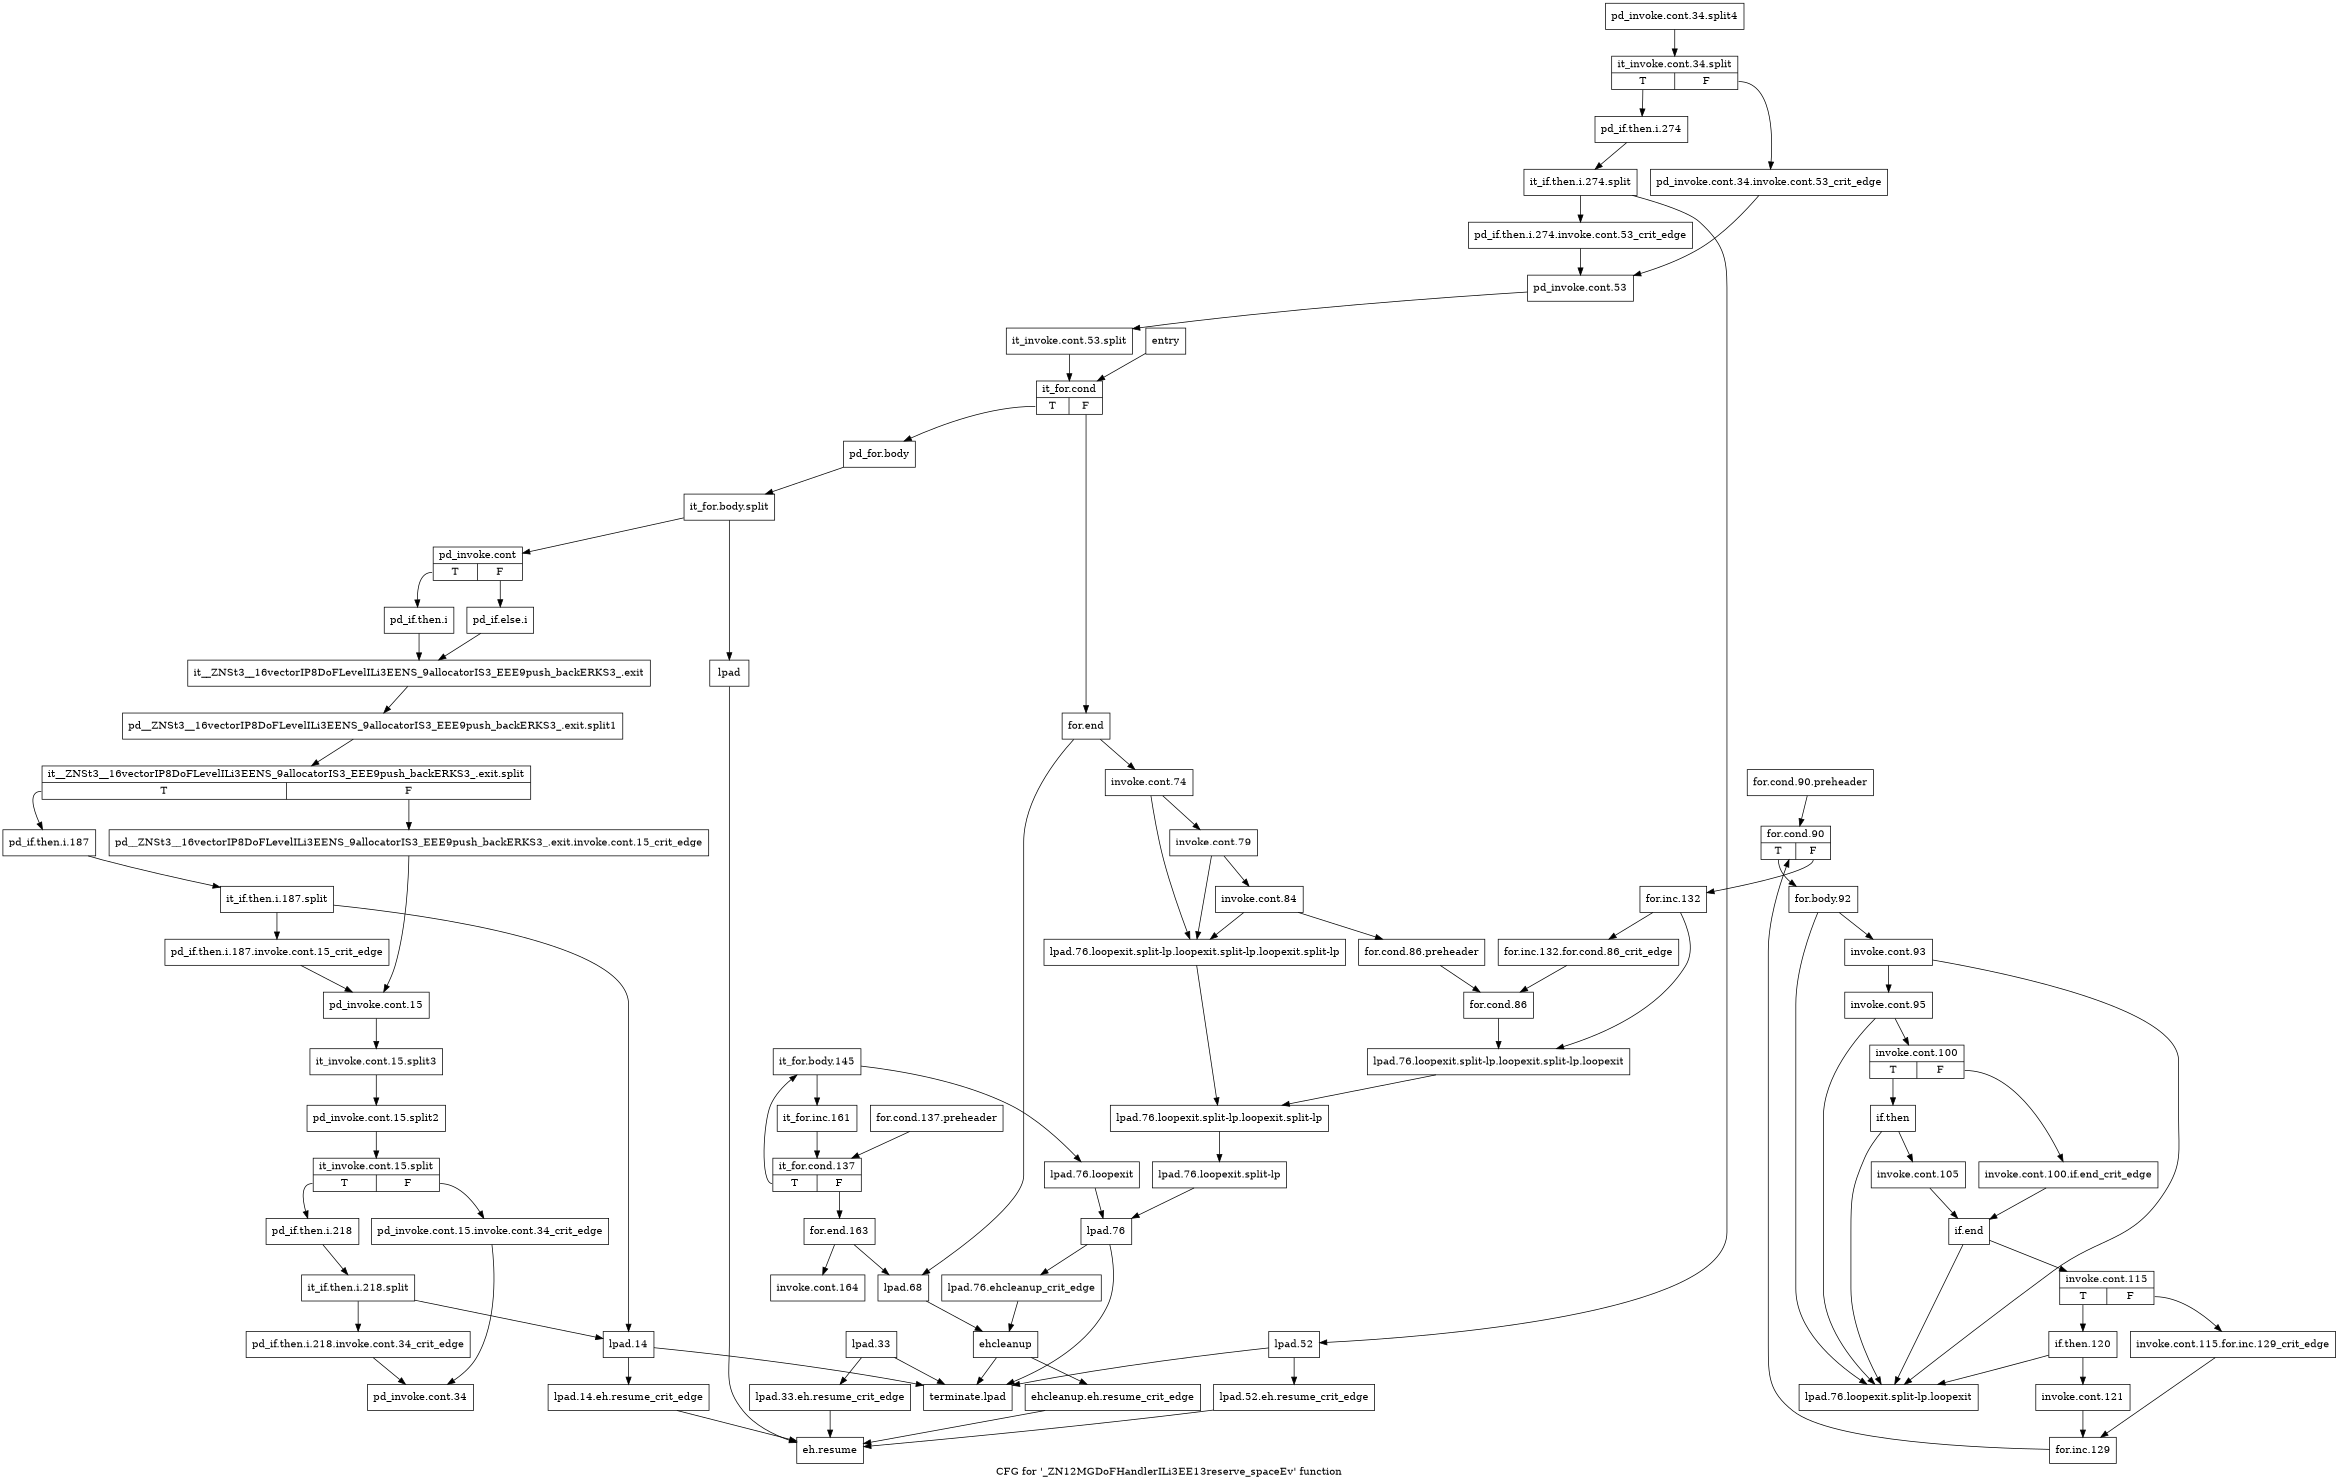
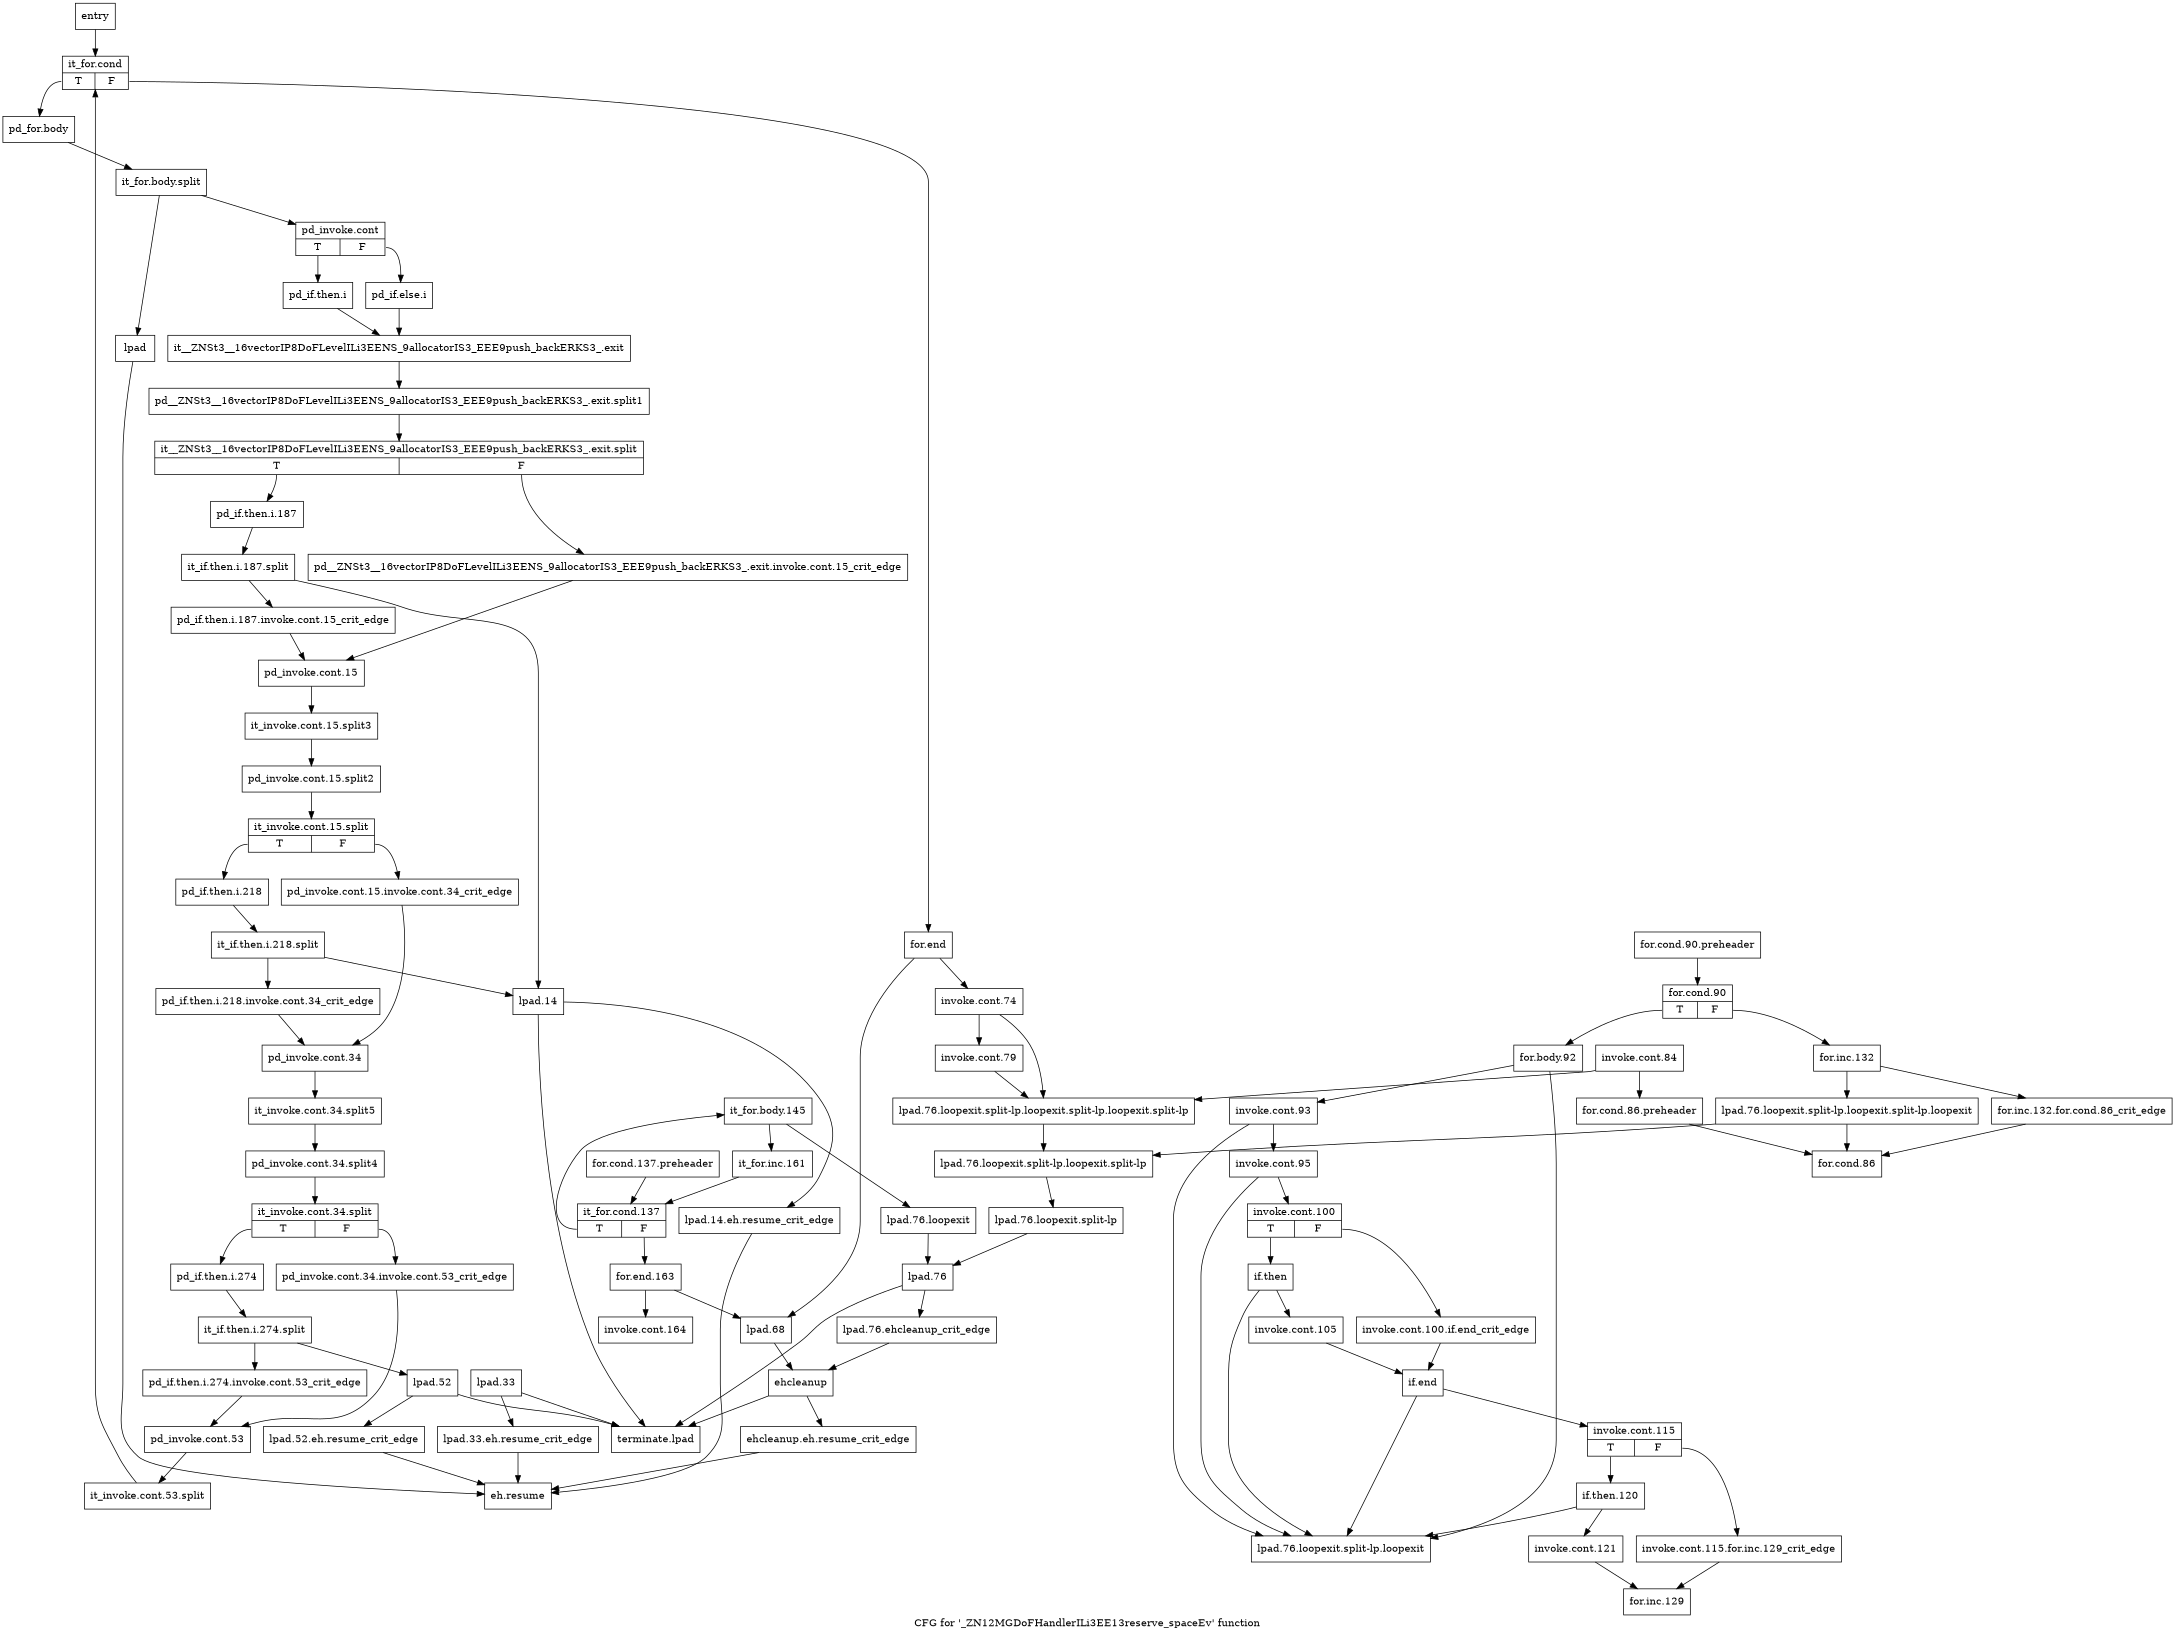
edge "invoke.cont.79" -> "invoke.cont.84": removed
edge "for.cond.86" -> "lpad.76.loopexit.split-lp.loopexit.split-lp.loopexit": reversed
node "it_invoke.cont.34.split5": added
edge "for.inc.129" -> "for.cond.90": removed
